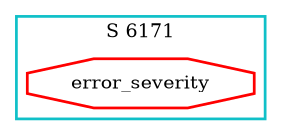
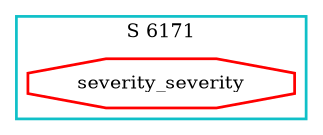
node "error_severity": label "error_severity" -> "severity_severity"
